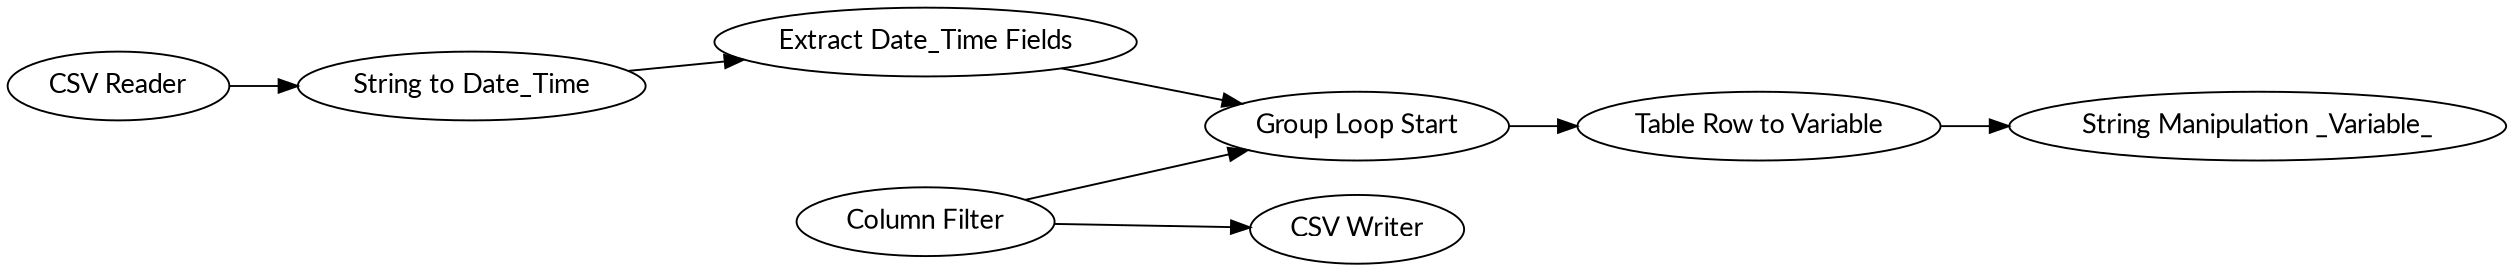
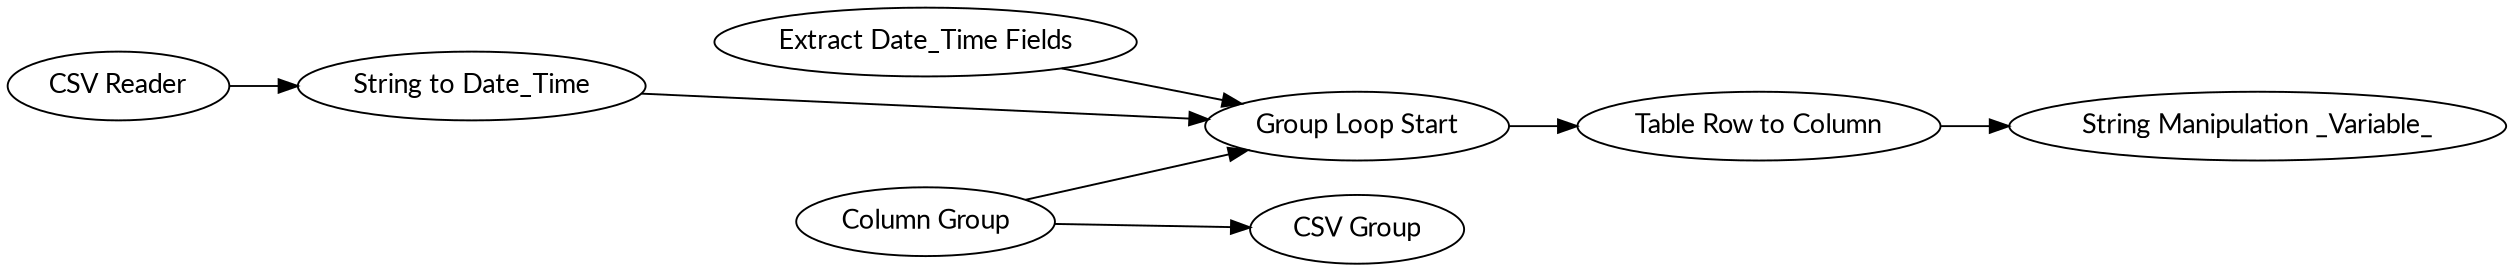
edge "String to Date_Time" -> "Extract Date_Time Fields": now "String to Date_Time" -> "Group Loop Start"
node "Table Row to Variable": label "Table Row to Variable" -> "Table Row to Column"
node "Column Filter": label "Column Filter" -> "Column Group"
node "CSV Writer": label "CSV Writer" -> "CSV Group"
